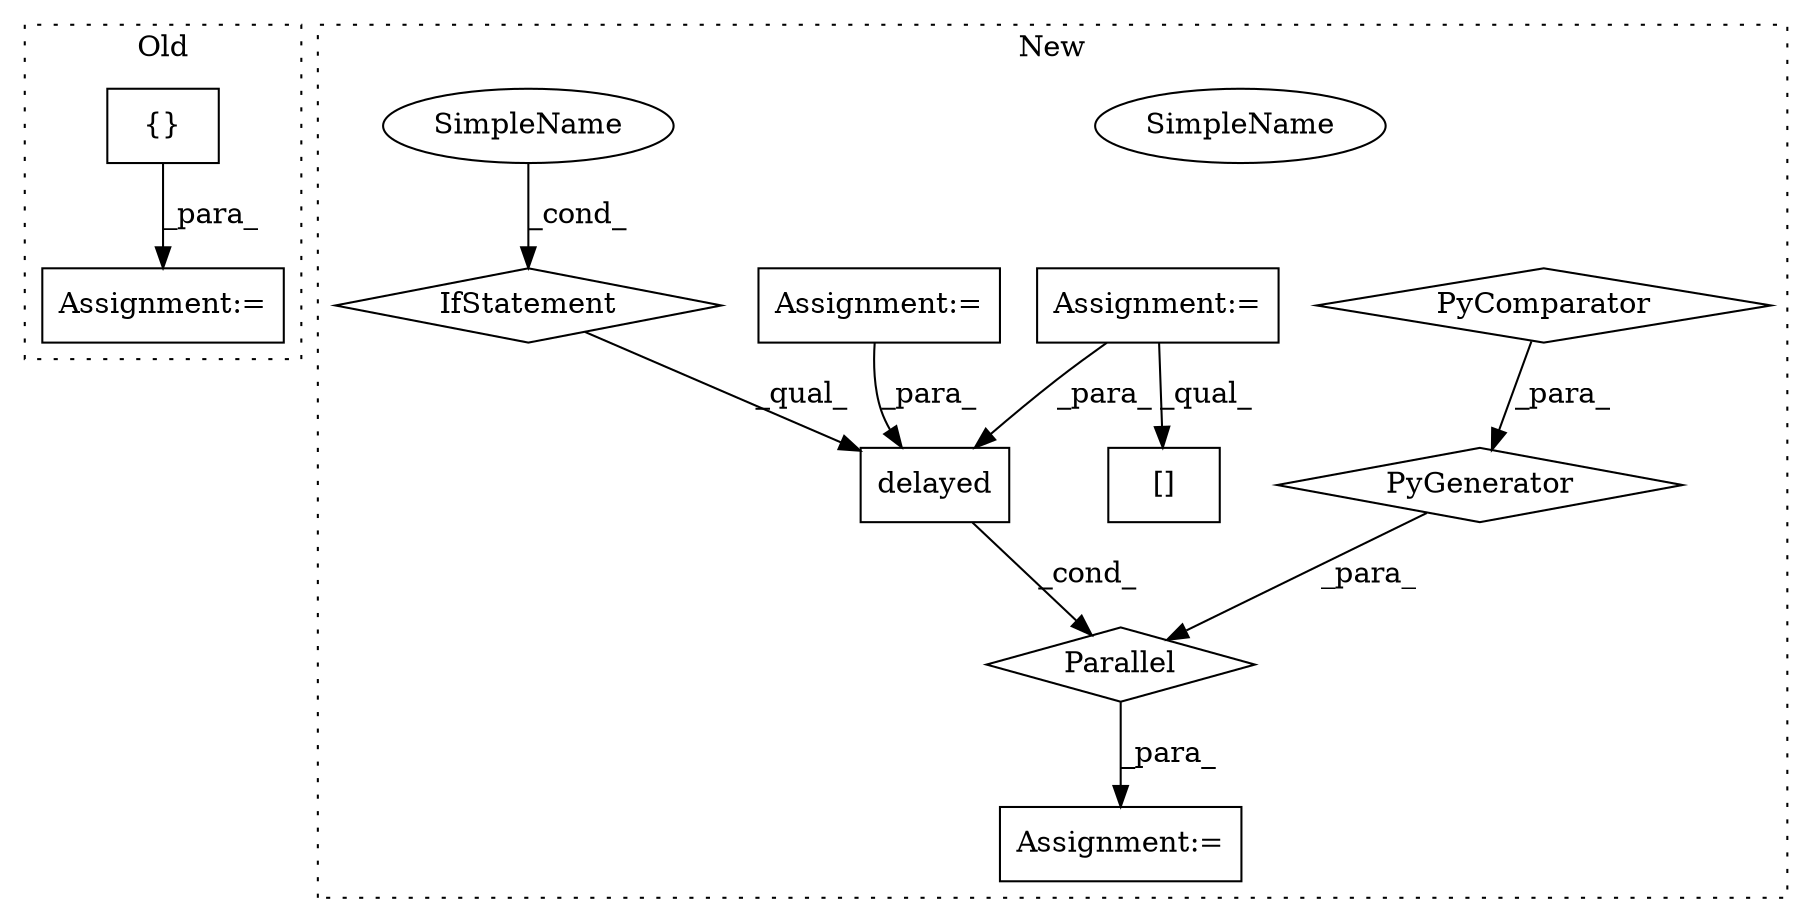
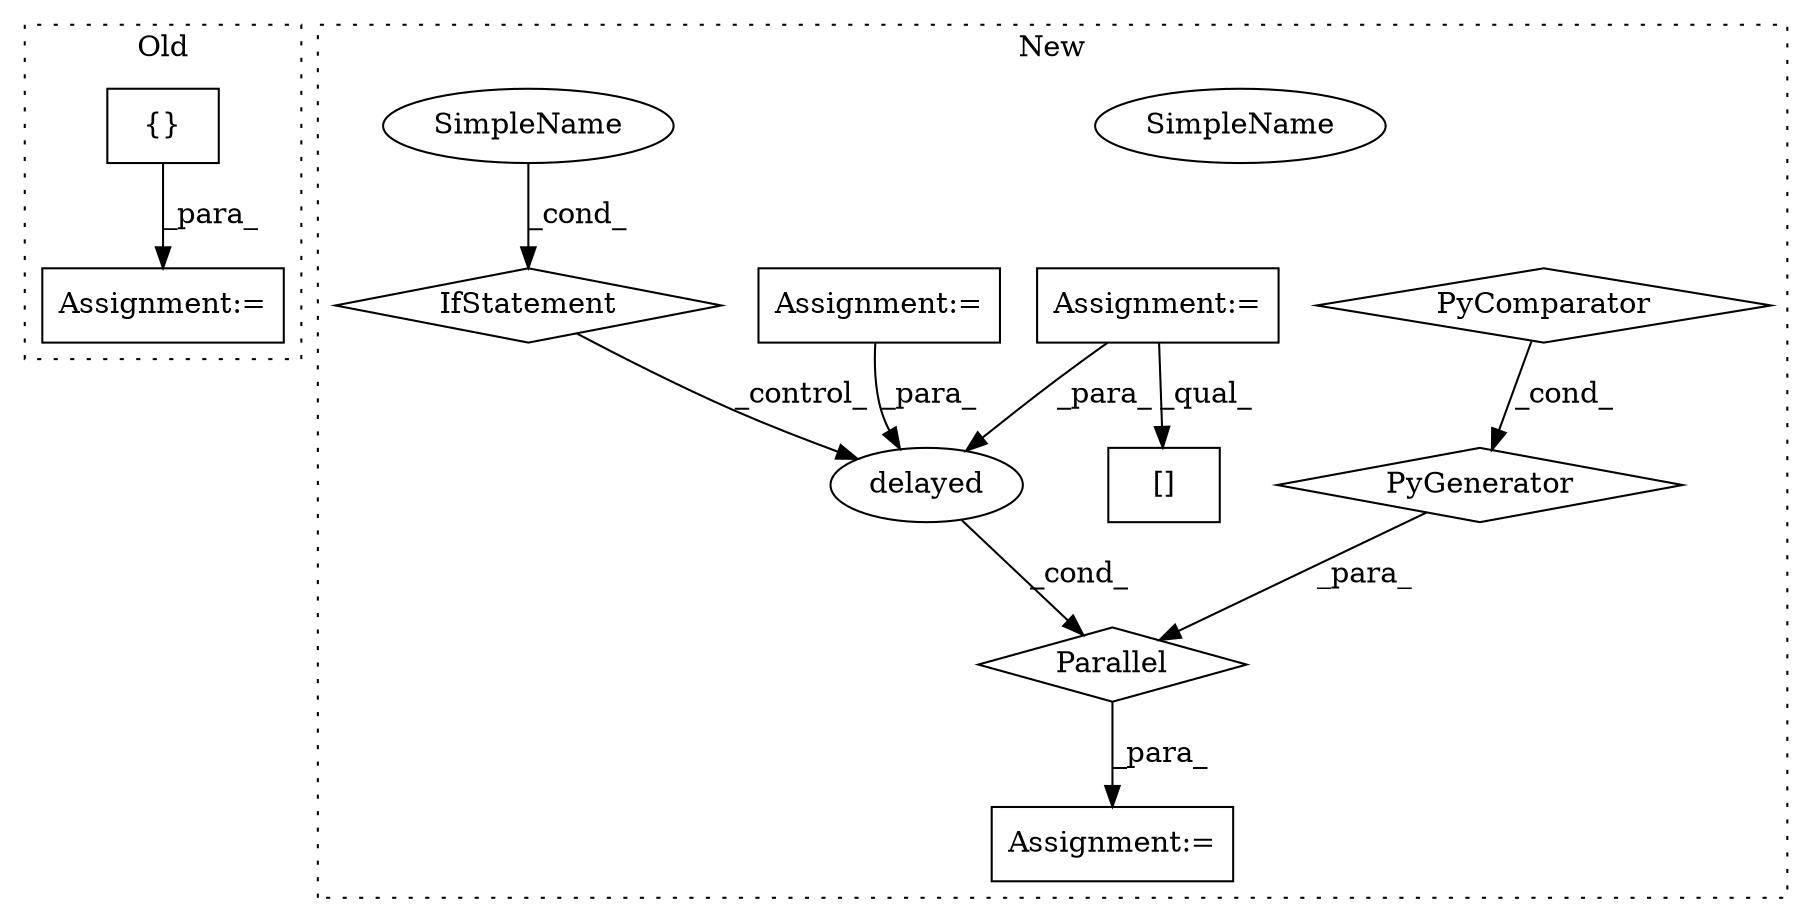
edge "IfStatement" -> "delayed": label "_qual_" -> "_control_"
edge "PyComparator" -> "PyGenerator": label "_para_" -> "_cond_"
node "delayed": shape box -> ellipse
